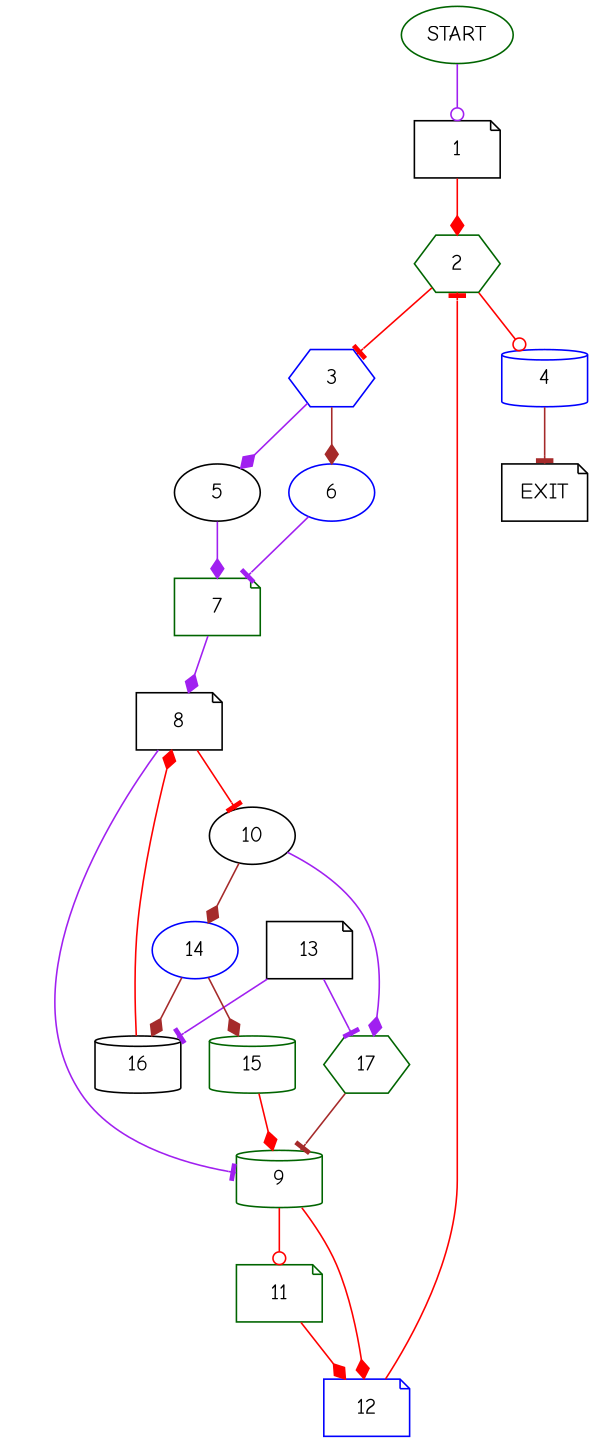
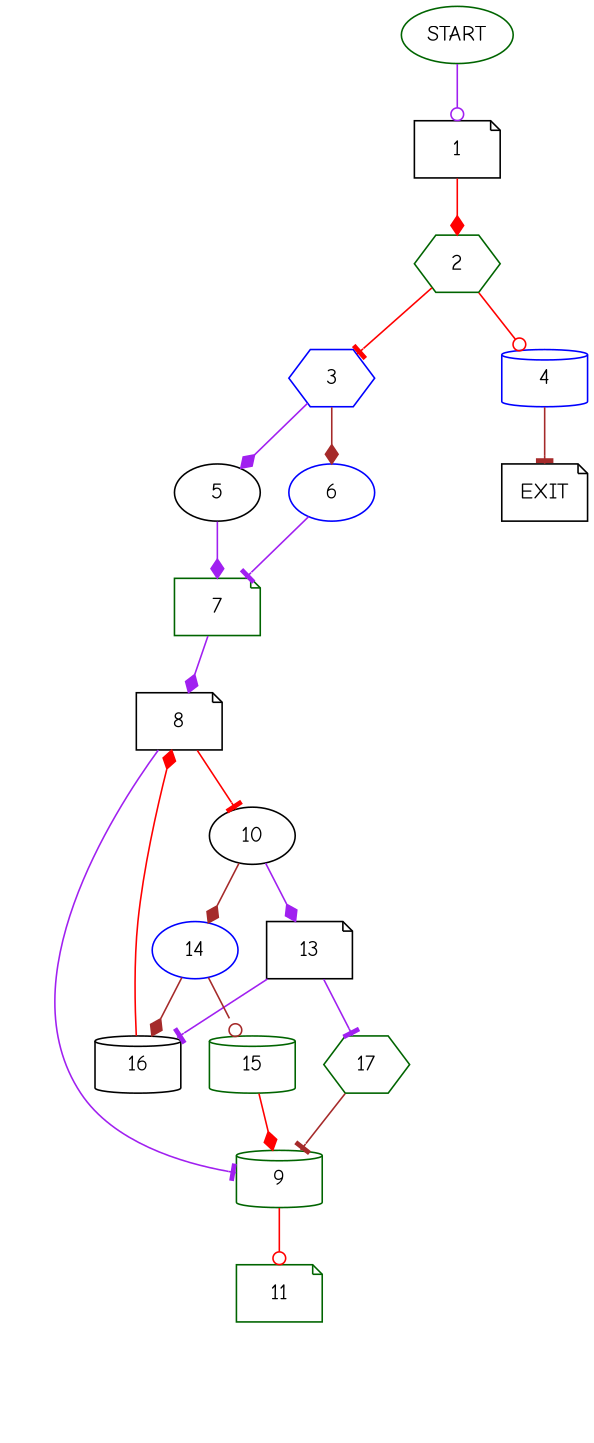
edge "10" -> "17": now "10" -> "13"
edge "14" -> "15": arrowhead diamond -> odot
node "12": removed
